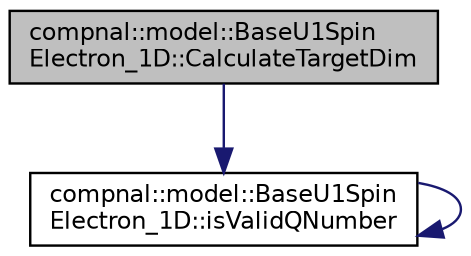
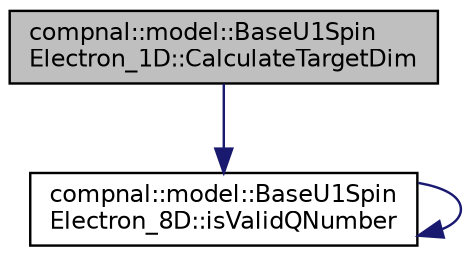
node "compnal::model::BaseU1Spin Electron_1D::isValidQNumber": label "compnal::model::BaseU1Spin Electron_1D::isValidQNumber" -> "compnal::model::BaseU1Spin Electron_8D::isValidQNumber"
